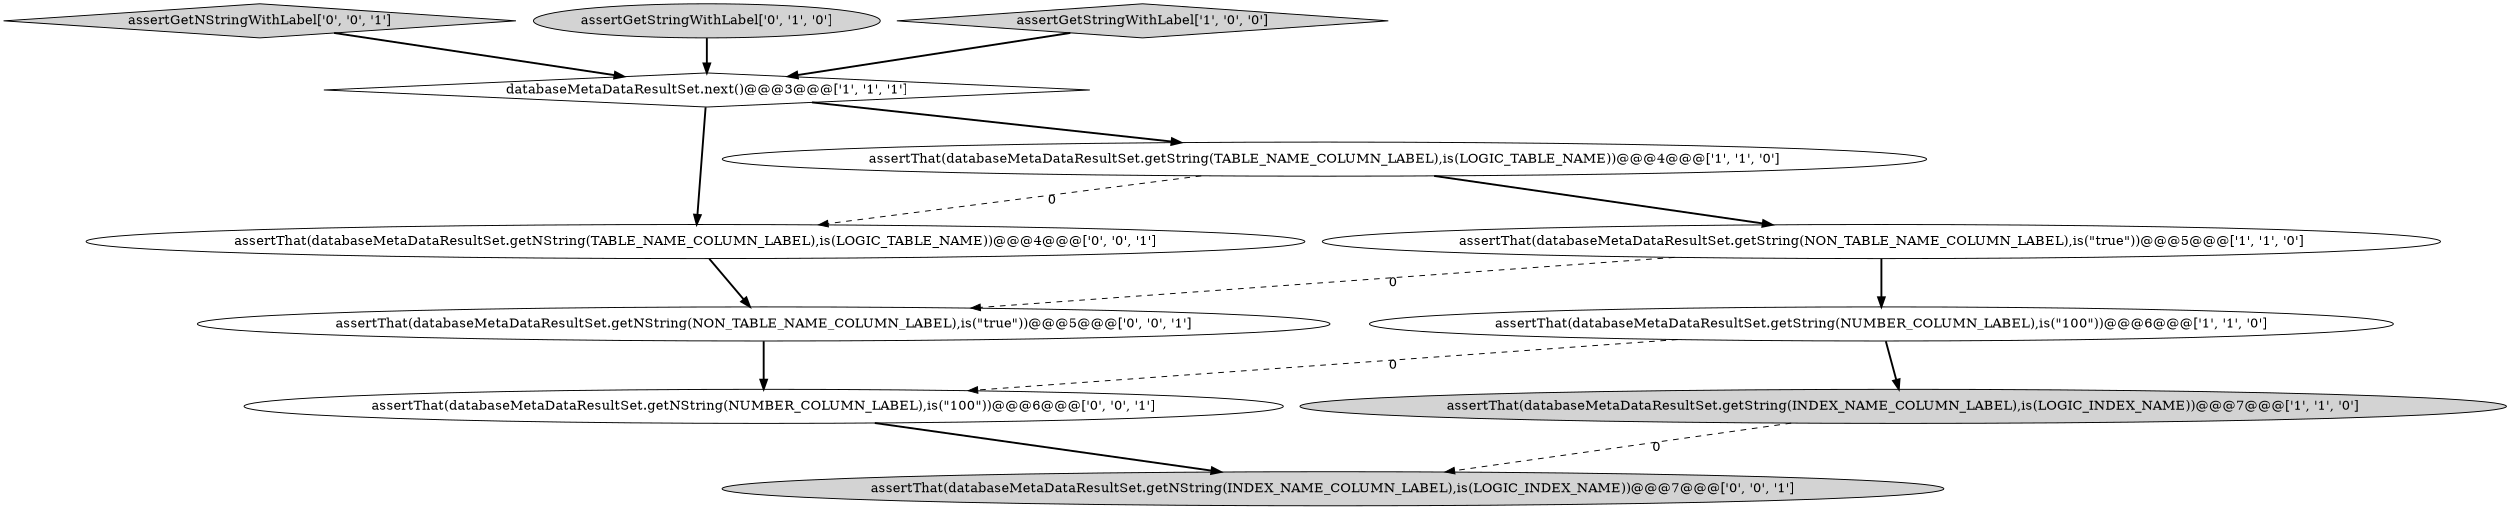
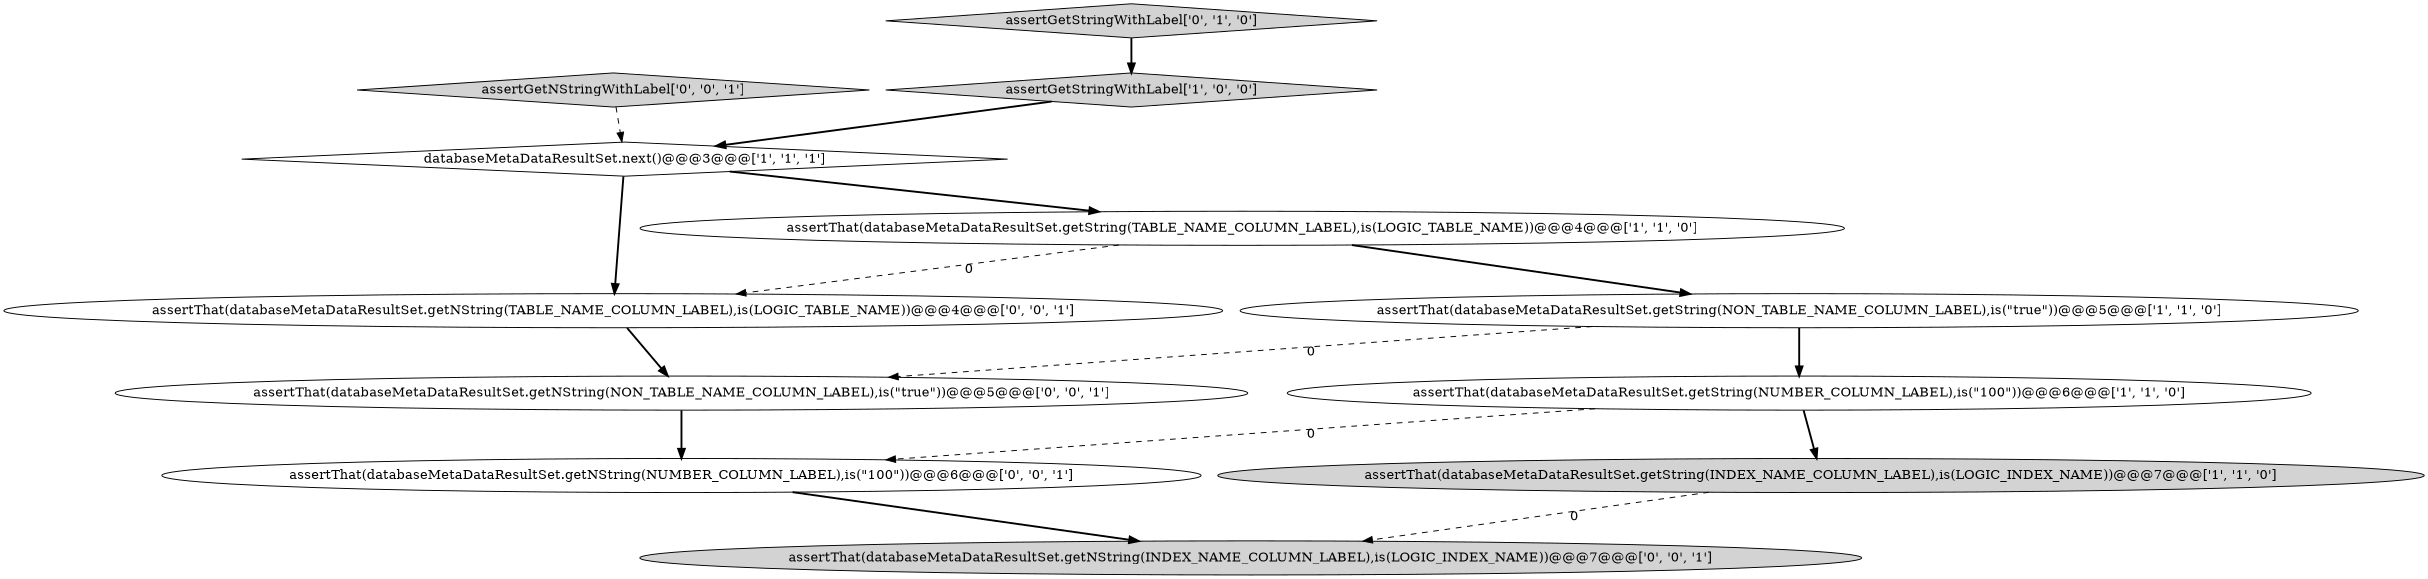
node "assertGetStringWithLabel['0', '1', '0']": shape ellipse -> diamond
edge "assertGetStringWithLabel['0', '1', '0']" -> "databaseMetaDataResultSet.next()@@@3@@@['1', '1', '1']": now "assertGetStringWithLabel['0', '1', '0']" -> "assertGetStringWithLabel['1', '0', '0']"
edge "assertGetNStringWithLabel['0', '0', '1']" -> "databaseMetaDataResultSet.next()@@@3@@@['1', '1', '1']": style bold -> dashed
